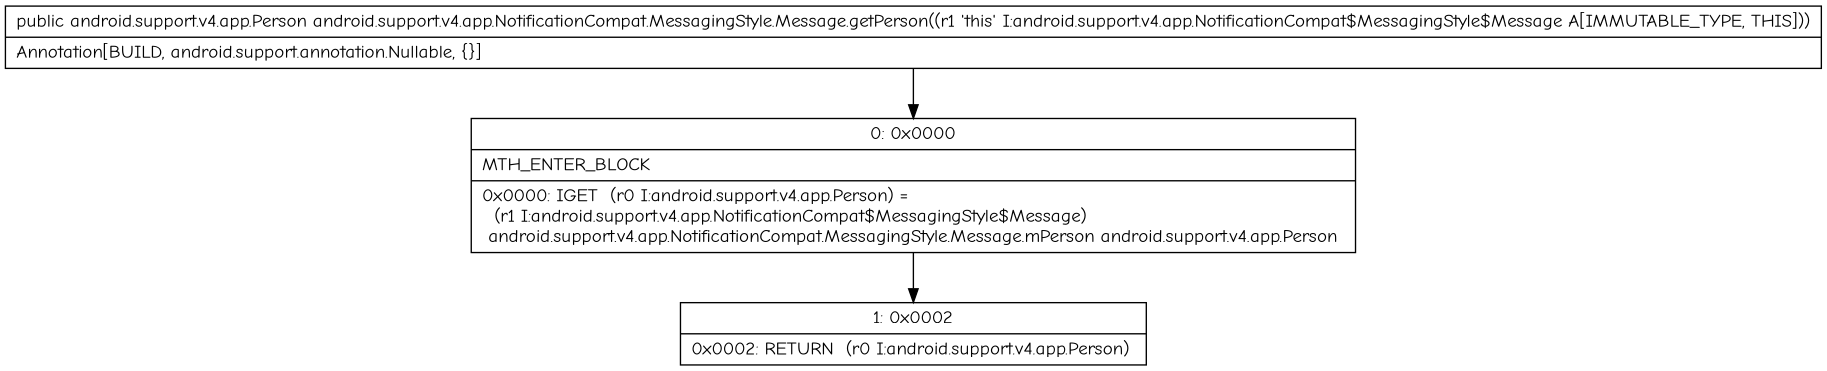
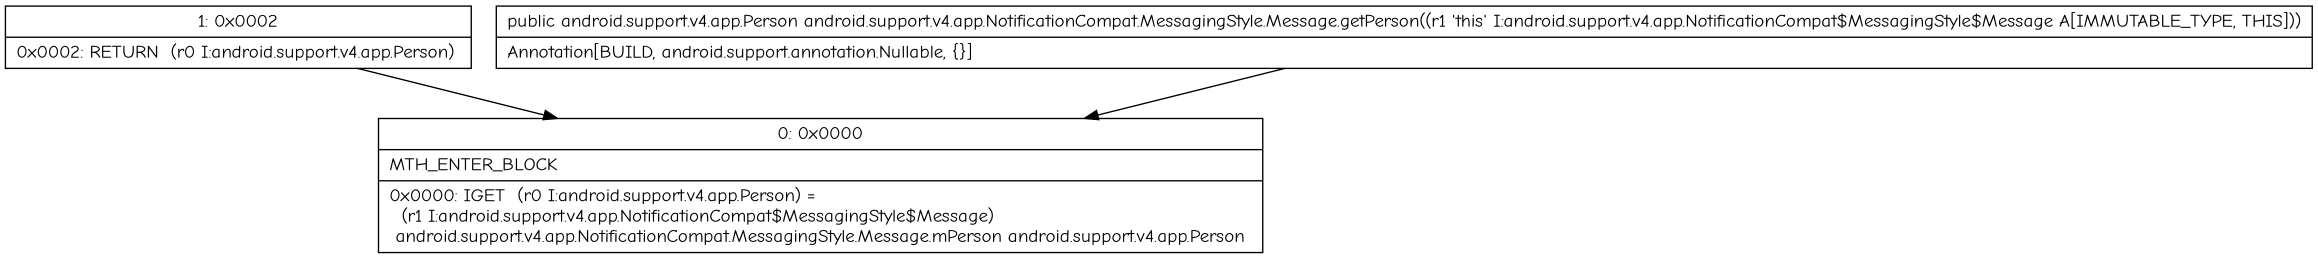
edge "0: 0x0000" -> "1: 0x0002": reversed
